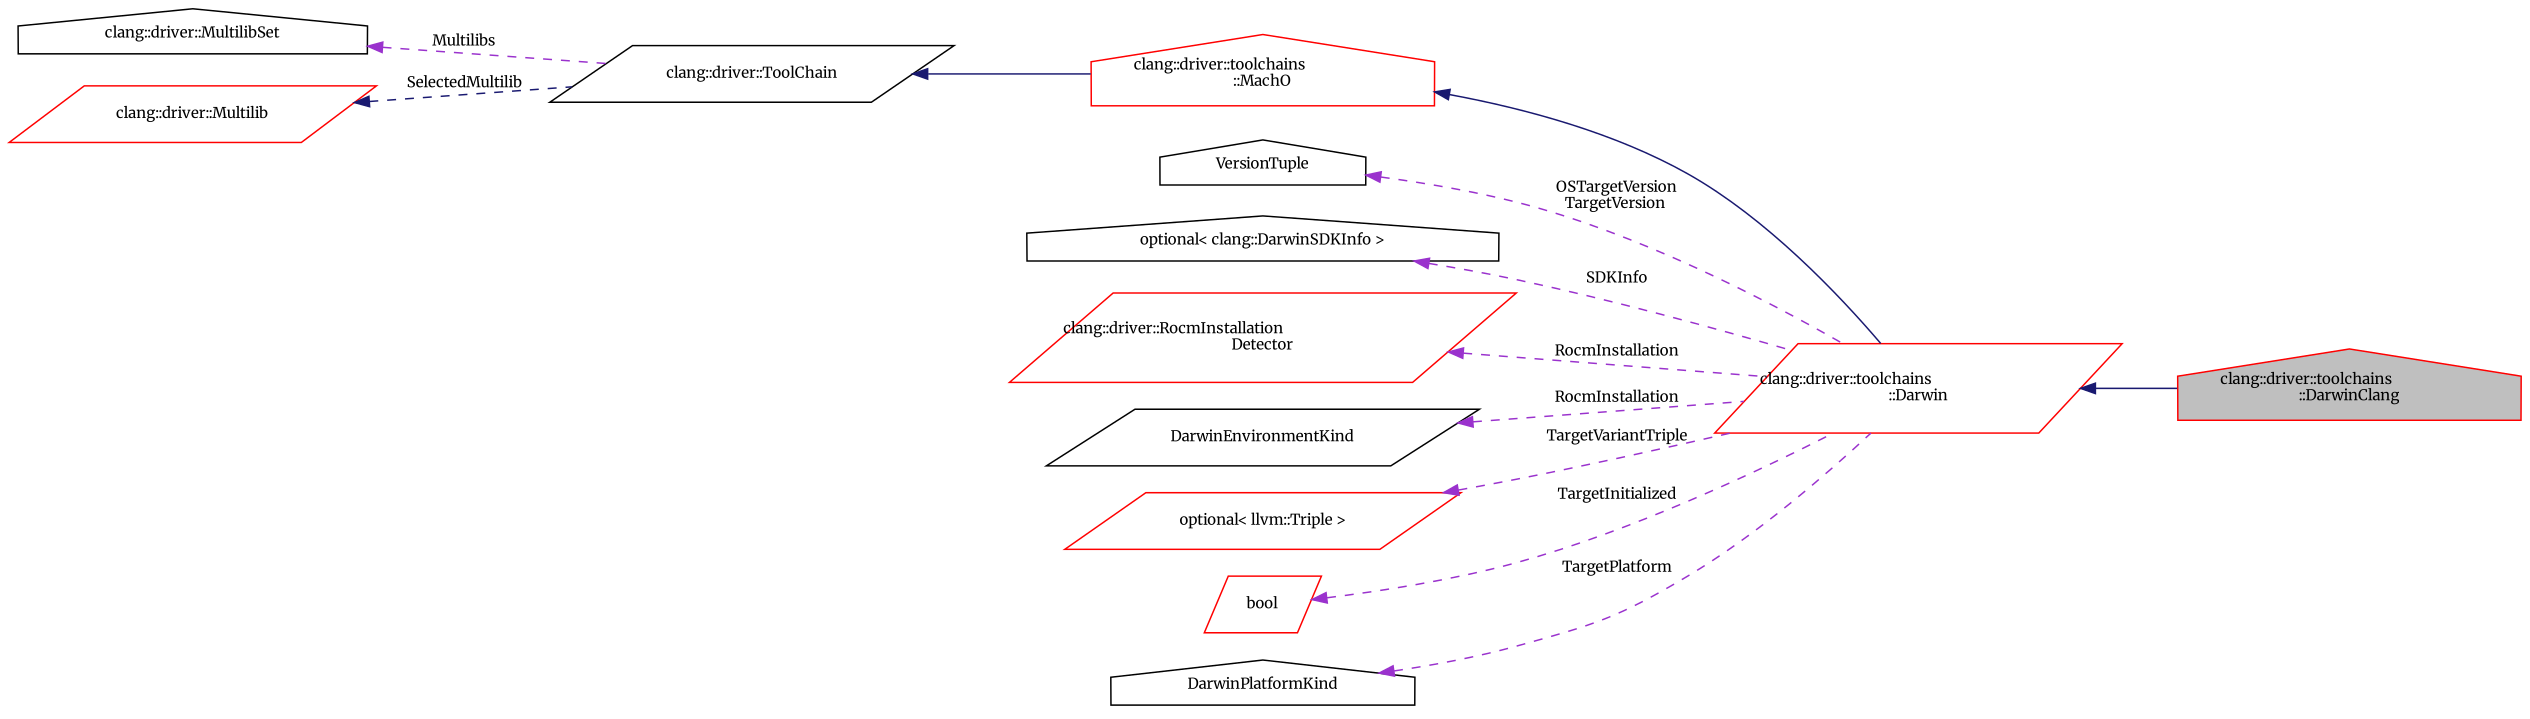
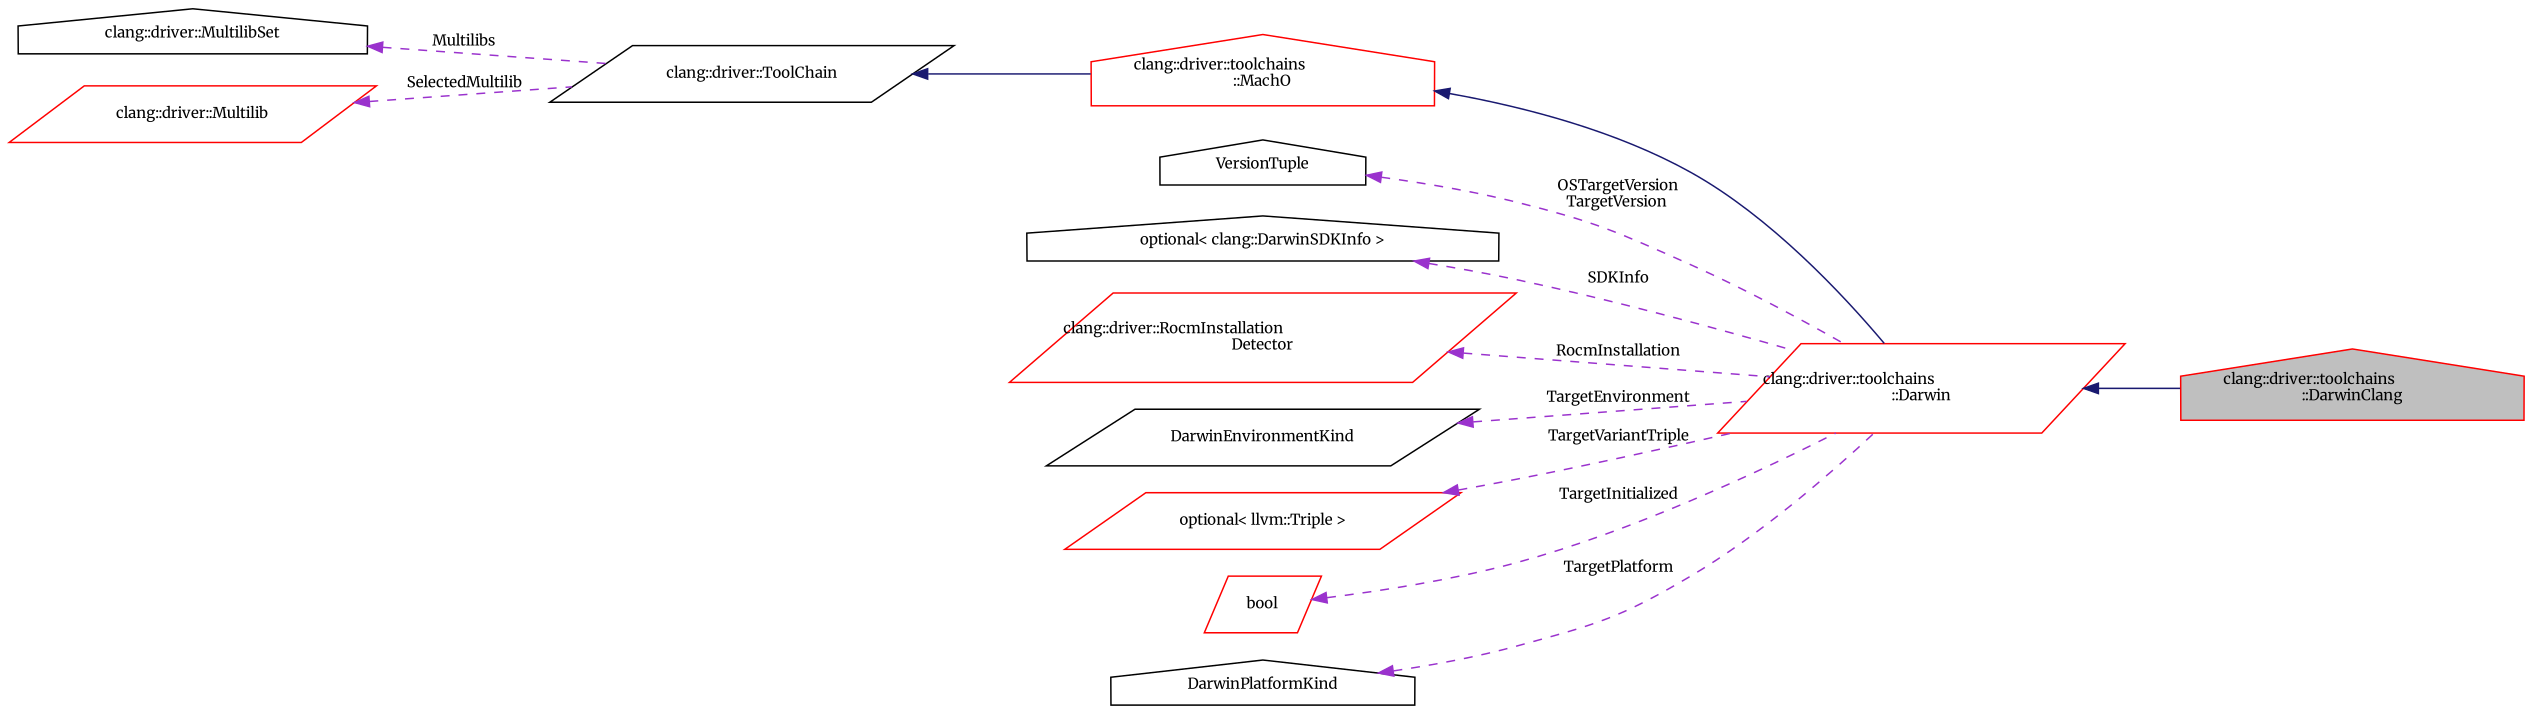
edge "clang::driver::ToolChain" -> "clang::driver::Multilib": color midnightblue -> darkorchid3
edge "clang::driver::toolchains ::Darwin" -> "DarwinEnvironmentKind": label " RocmInstallation" -> " TargetEnvironment"
